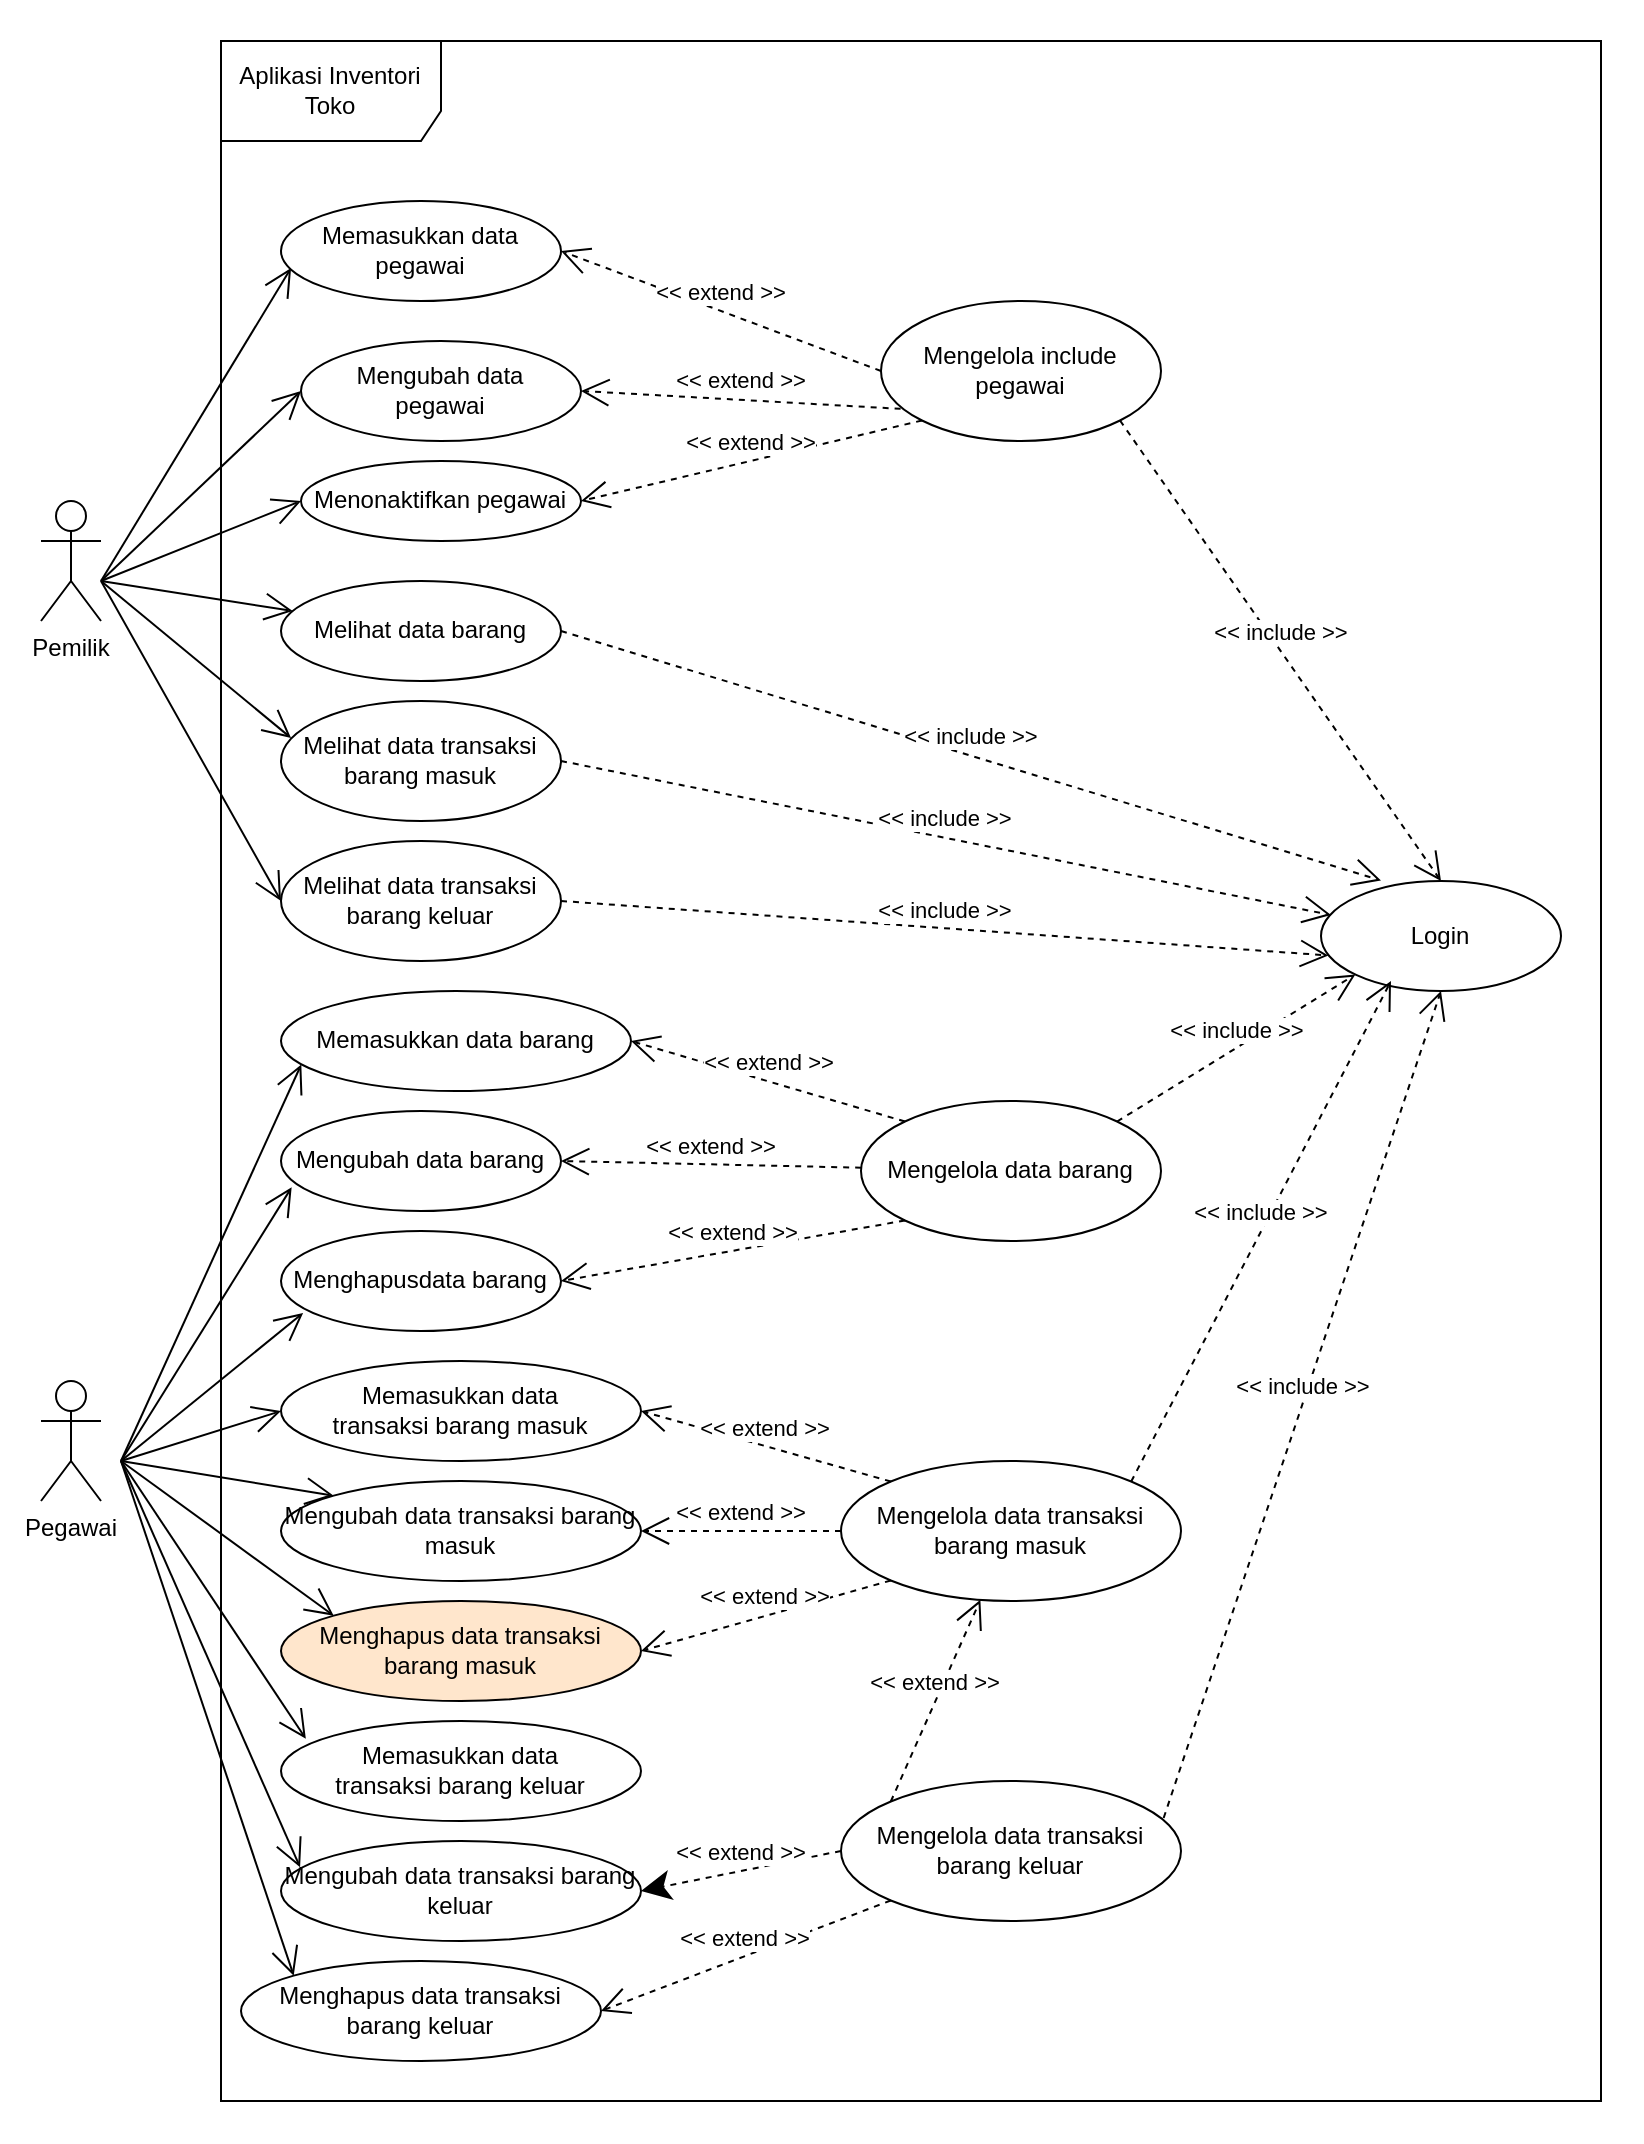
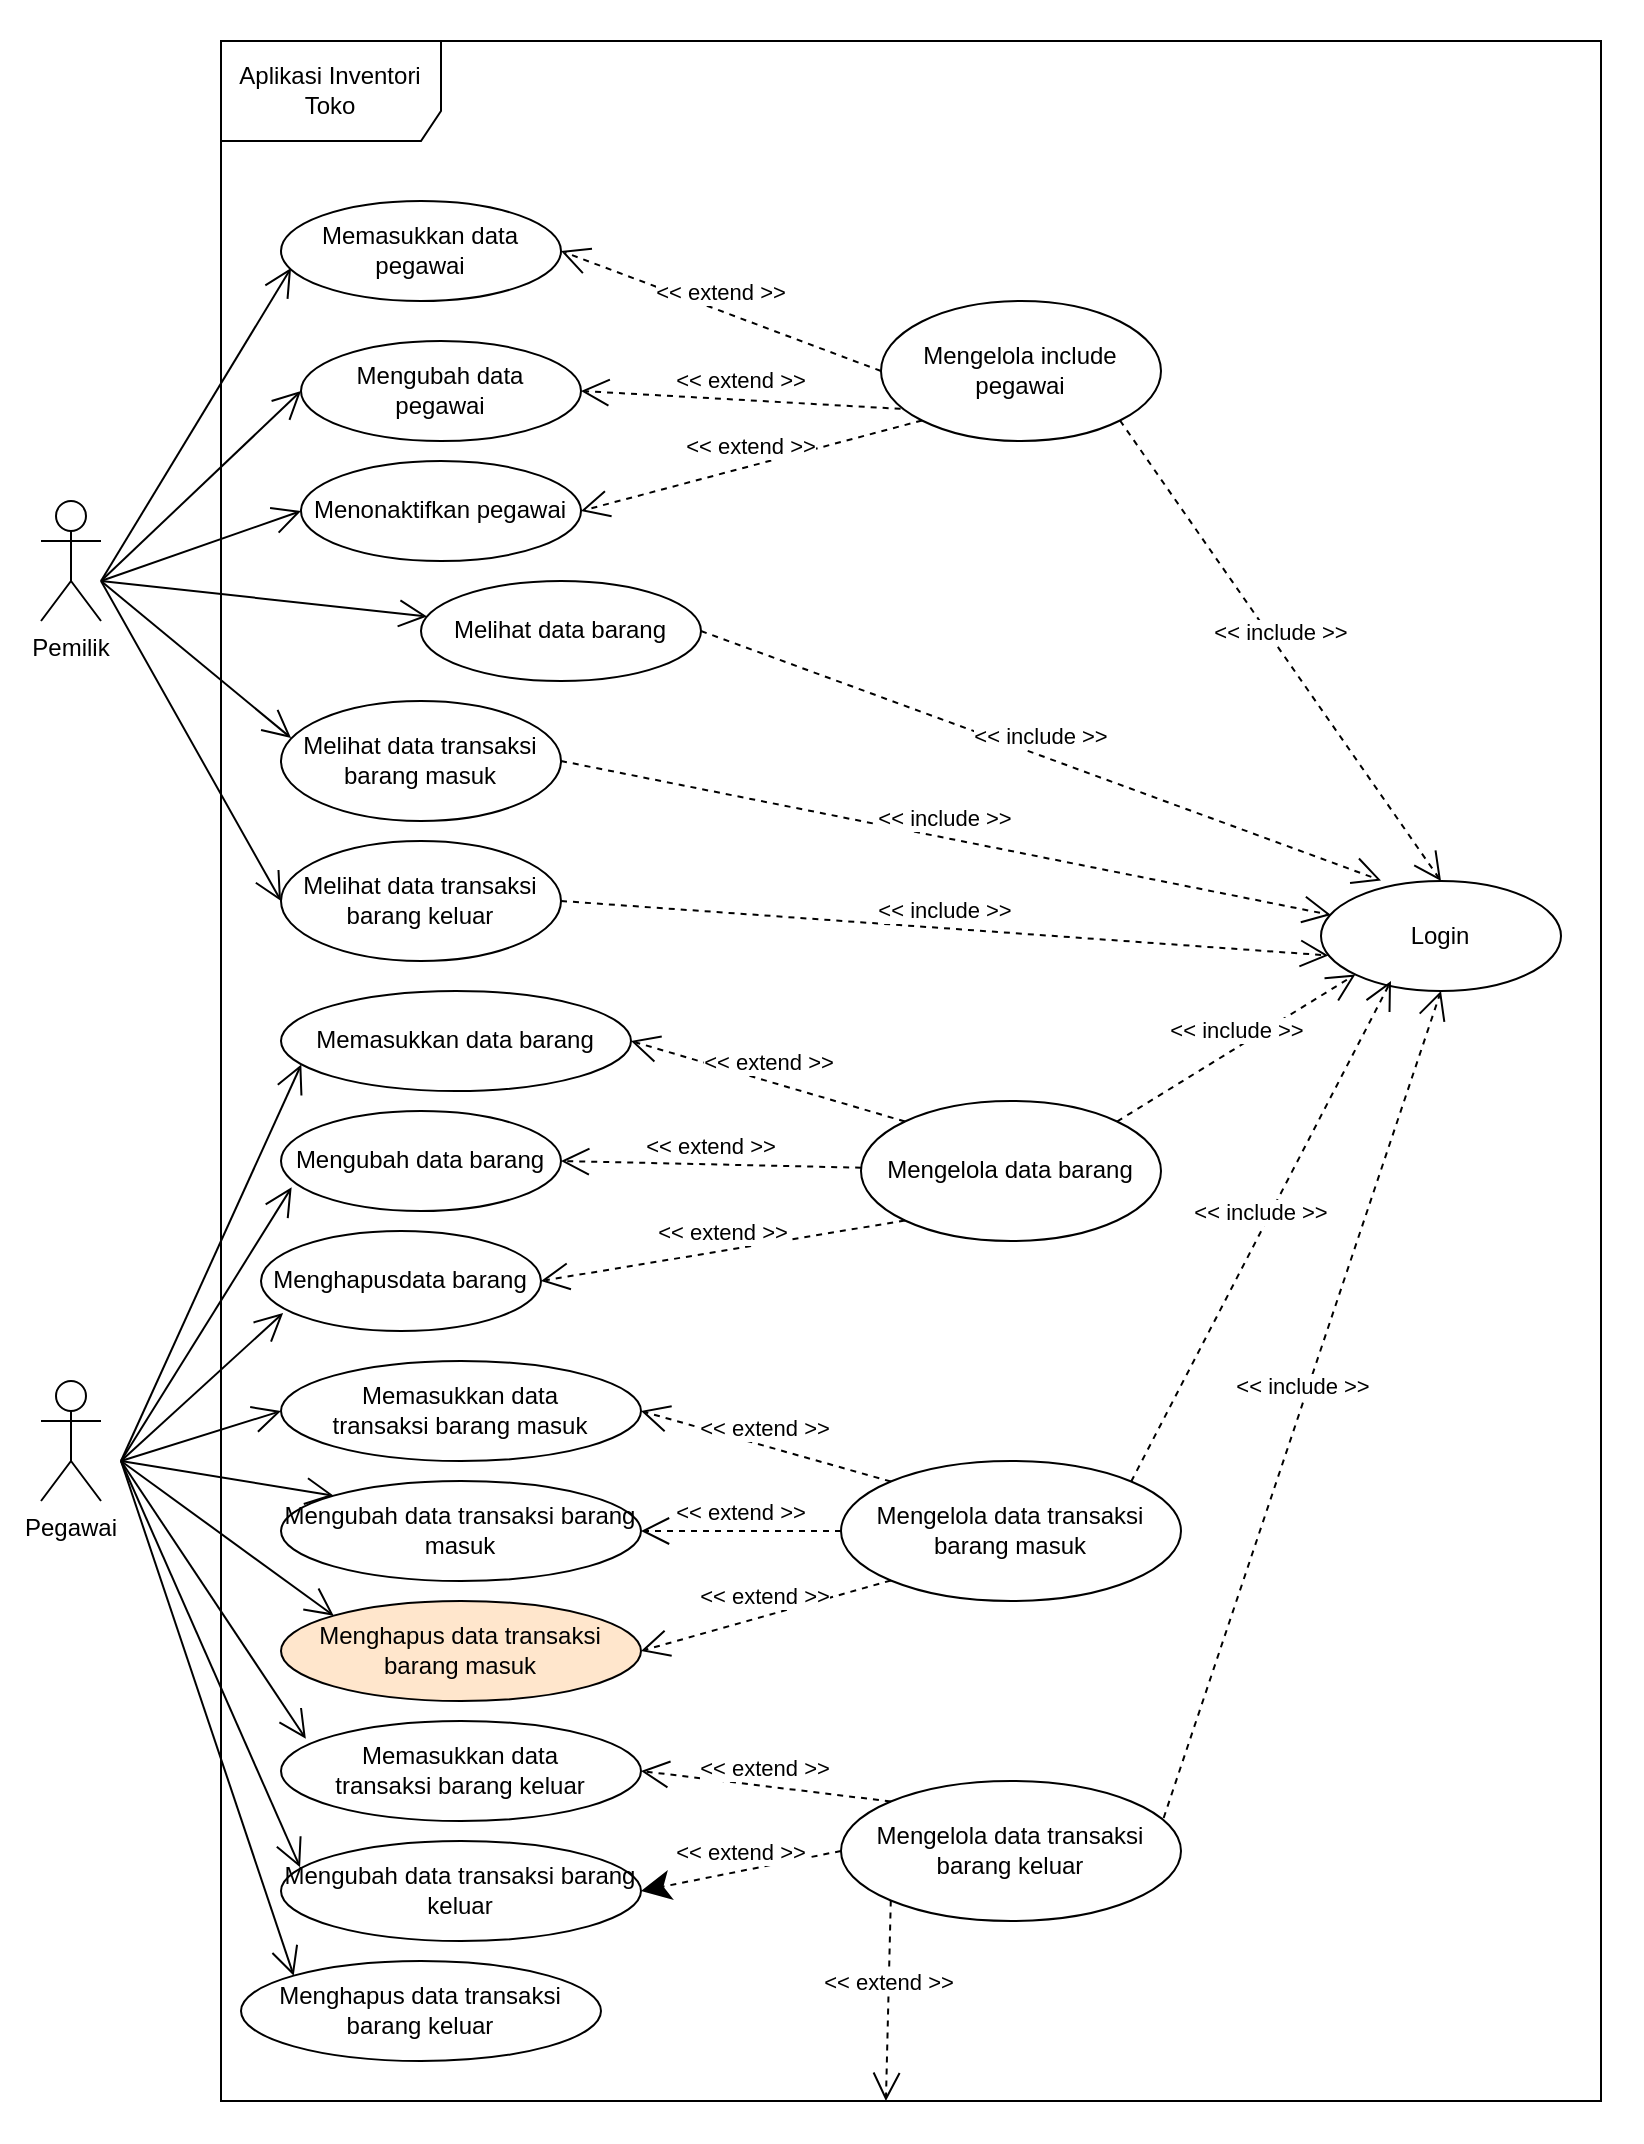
node "Menonaktifkan pegawai": size 280x80 -> 280x100
node "Melihat data barang": moved (421, 631) -> (561, 631)
node "Menghapusdata barang": moved (421, 1281) -> (401, 1281)
edge "Mengelola data transaksi barang keluar" -> "Mengelola data transaksi barang masuk": now "Mengelola data transaksi barang keluar" -> "Memasukkan data transaksi barang keluar"
edge "Mengelola data transaksi barang keluar" -> "Menghapus data transaksi barang keluar": now "Mengelola data transaksi barang keluar" -> "Aplikasi Inventori Toko"
